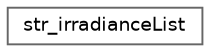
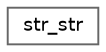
node "str_irradianceList": label "str_irradianceList" -> "str_str"
